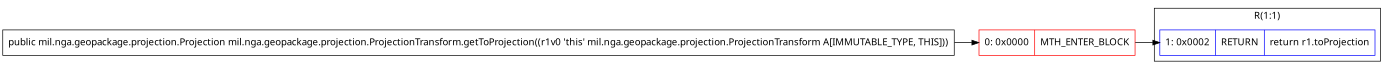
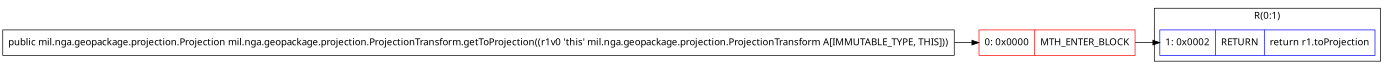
cluster "R(1:1)": label "R(1:1)" -> "R(0:1)"
